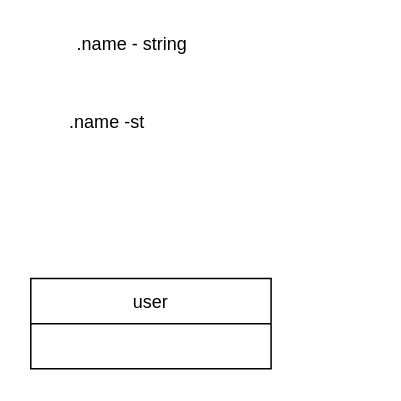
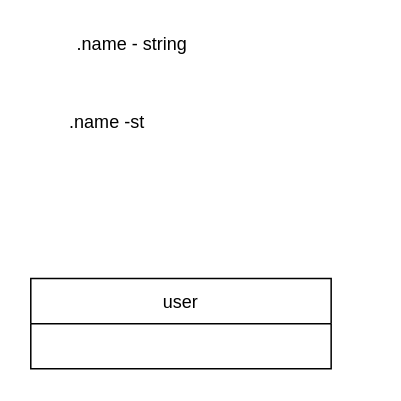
node "user": size 240x90 -> 300x90
